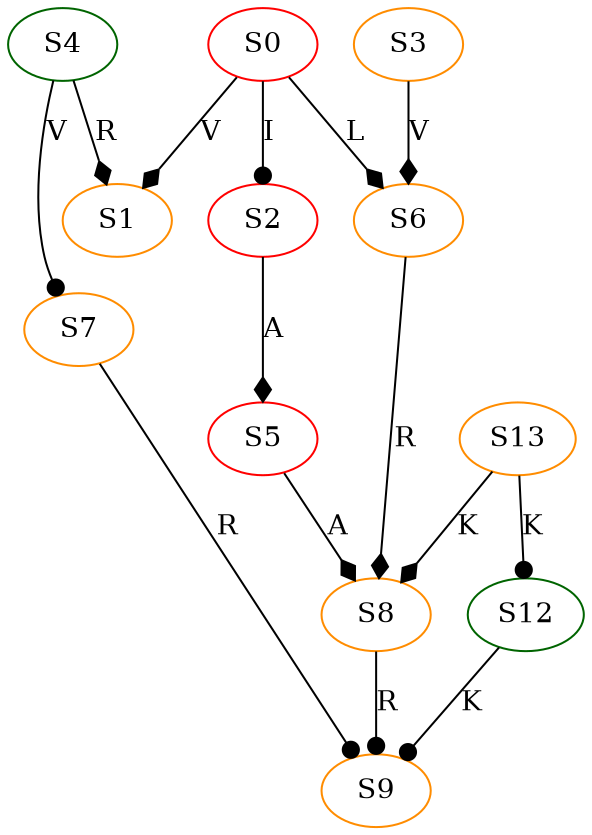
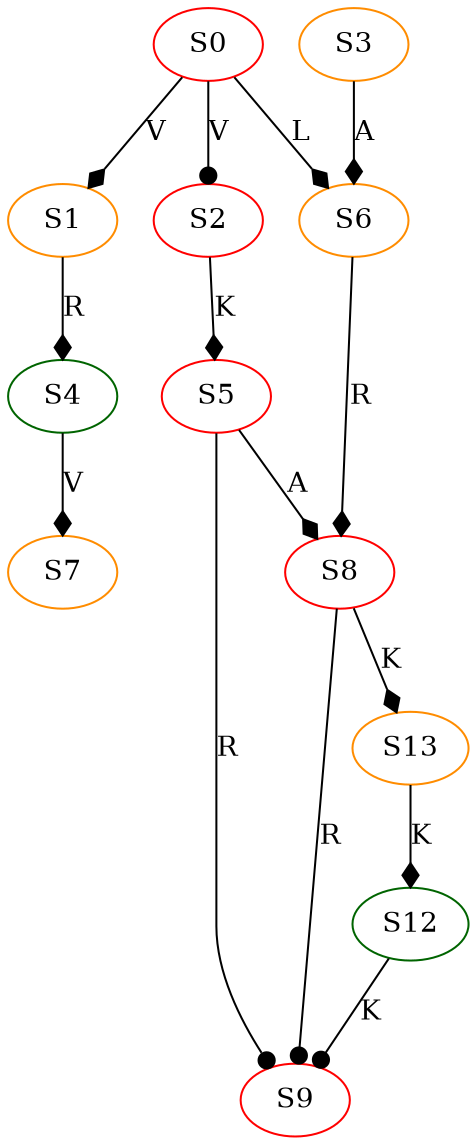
edge "S4" -> "S1": reversed
edge "S0" -> "S2": label "I" -> "V"
edge "S3" -> "S6": label "V" -> "A"
edge "S4" -> "S7": arrowhead dot -> diamond
edge "S2" -> "S5": label "A" -> "K"
edge "S13" -> "S8": reversed
edge "S13" -> "S12": arrowhead dot -> diamond
edge "S7" -> "S9": now "S5" -> "S9"
node "S8": color darkorange -> red
node "S9": color darkorange -> red
